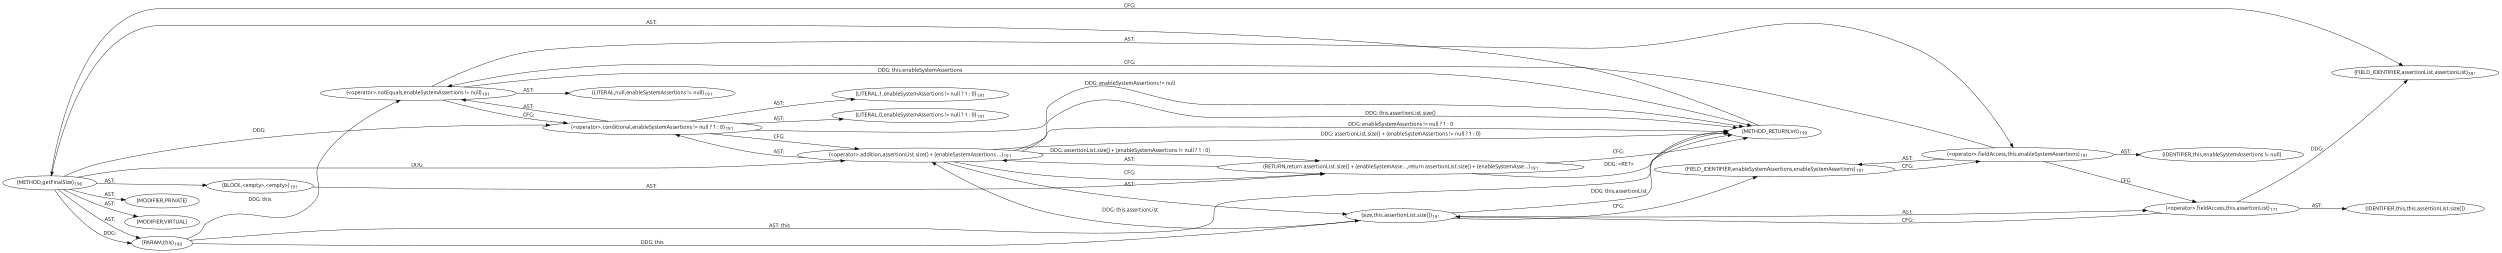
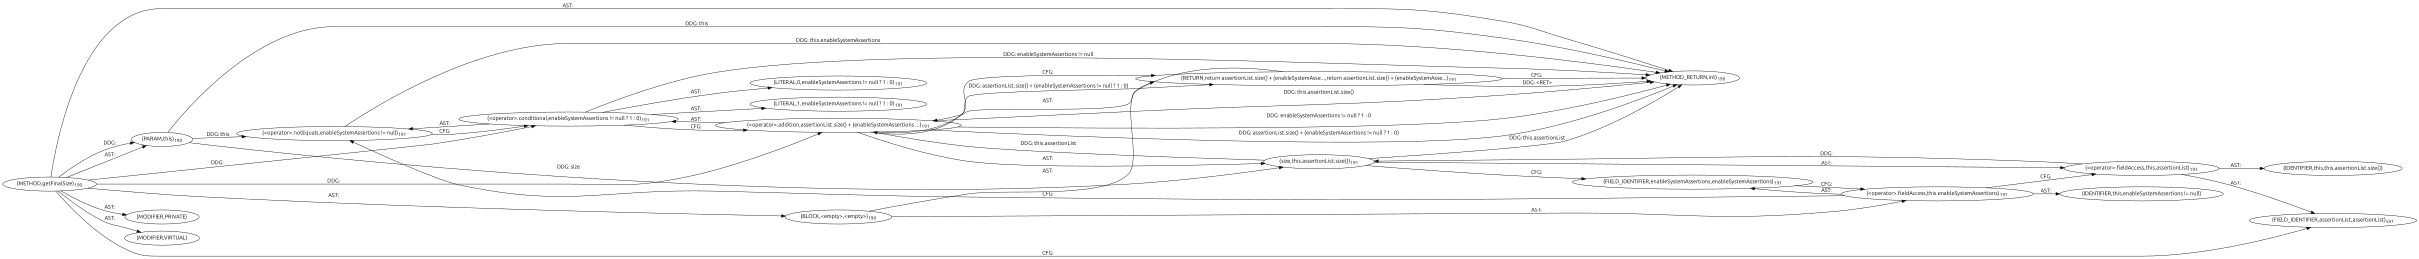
edge "(METHOD_RETURN,int)" -> "(METHOD,getFinalSize)": reversed
edge "(<operator>.notEquals,enableSystemAssertions != null)" -> "(<operator>.fieldAccess,this.enableSystemAssertions)": now "(BLOCK,<empty>,<empty>)" -> "(<operator>.fieldAccess,this.enableSystemAssertions)"
node "(LITERAL,null,enableSystemAssertions != null)": removed
edge "(<operator>.fieldAccess,this.assertionList)" -> "(FIELD_IDENTIFIER,assertionList,assertionList)": label "DDG: " -> "AST: "
node "(BLOCK,<empty>,<empty>)": text "191" -> "190"
node "(<operator>.fieldAccess,this.assertionList)": text "171" -> "191"
edge "(<operator>.fieldAccess,this.assertionList)" -> "(size,this.assertionList.size())": label "CFG: " -> "DDG: "
edge "(PARAM,this)" -> "(METHOD_RETURN,int)": label "AST: this" -> "DDG: this"
edge "(PARAM,this)" -> "(size,this.assertionList.size())": label "DDG: this" -> "DDG: size"
